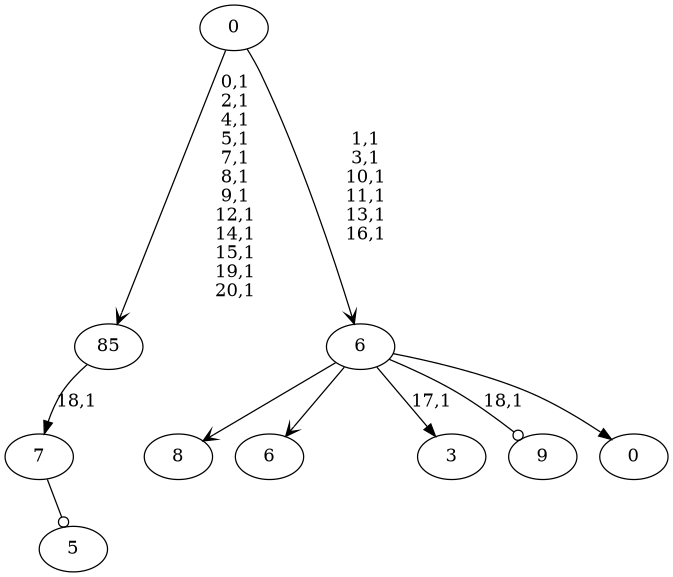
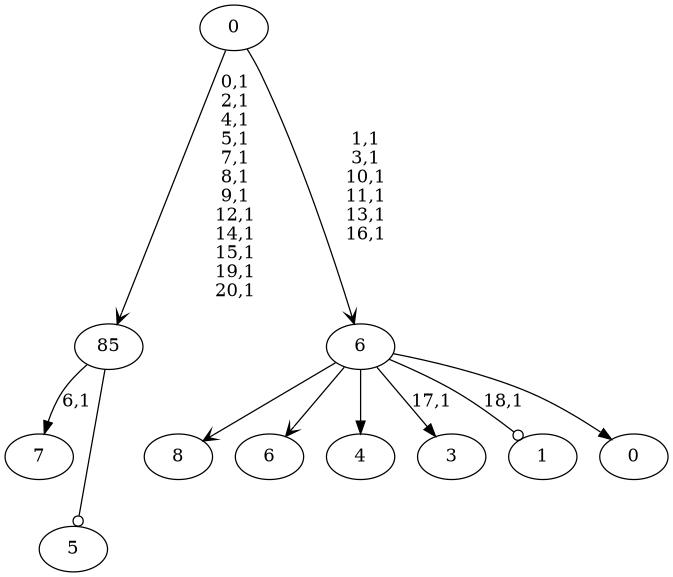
edge "85" -> "7": label "18,1" -> "6,1"
node "4": added
node "9": label "9" -> "1"
edge "7" -> "5": now "85" -> "5"
